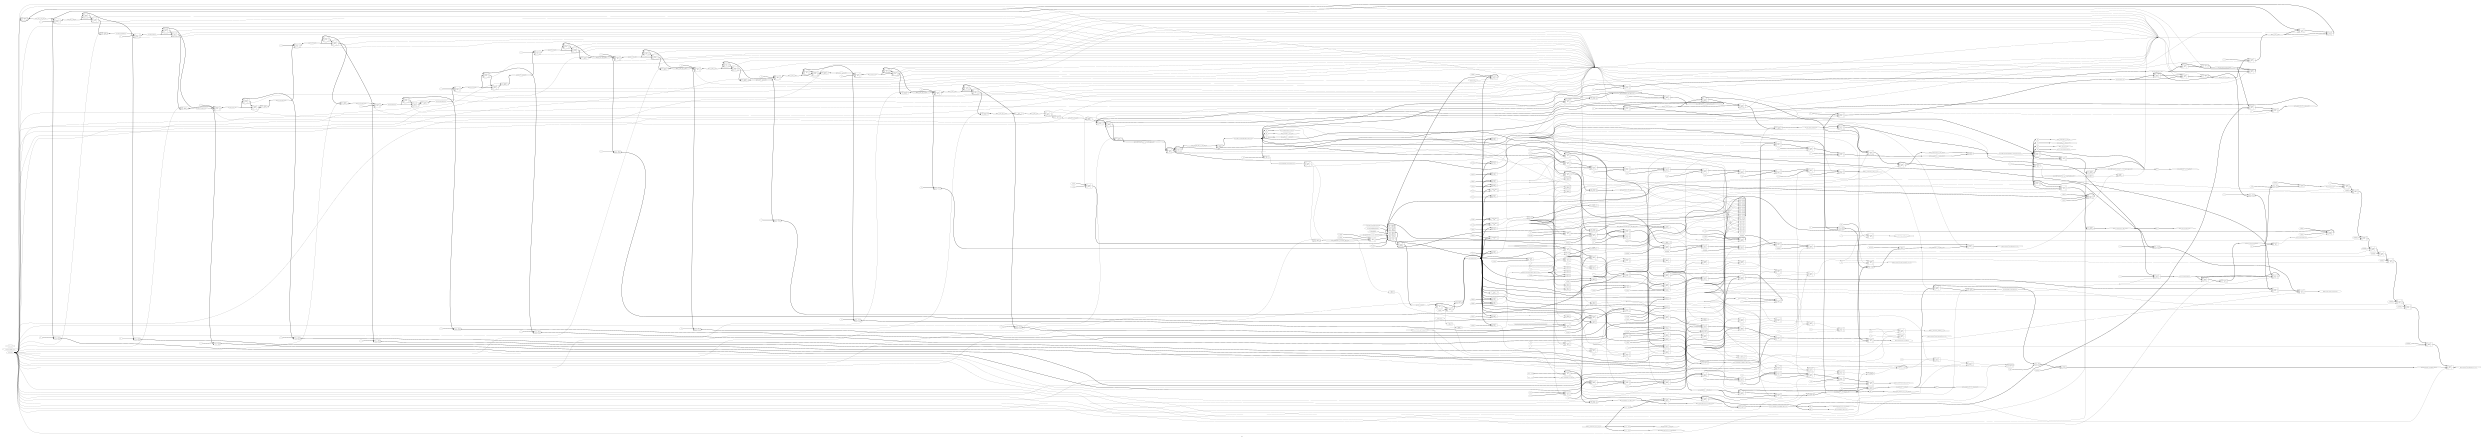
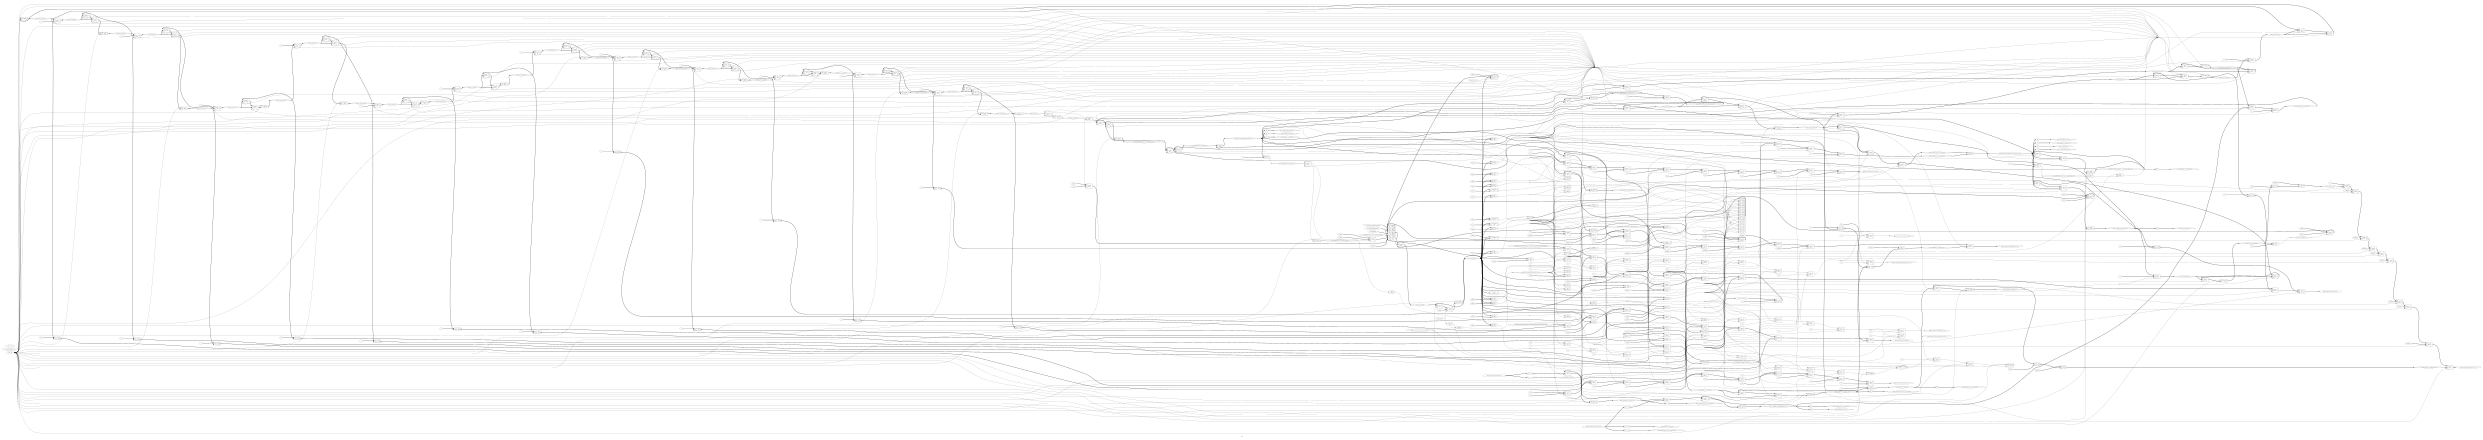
node "memory_controller_out_b_64_bit": added
